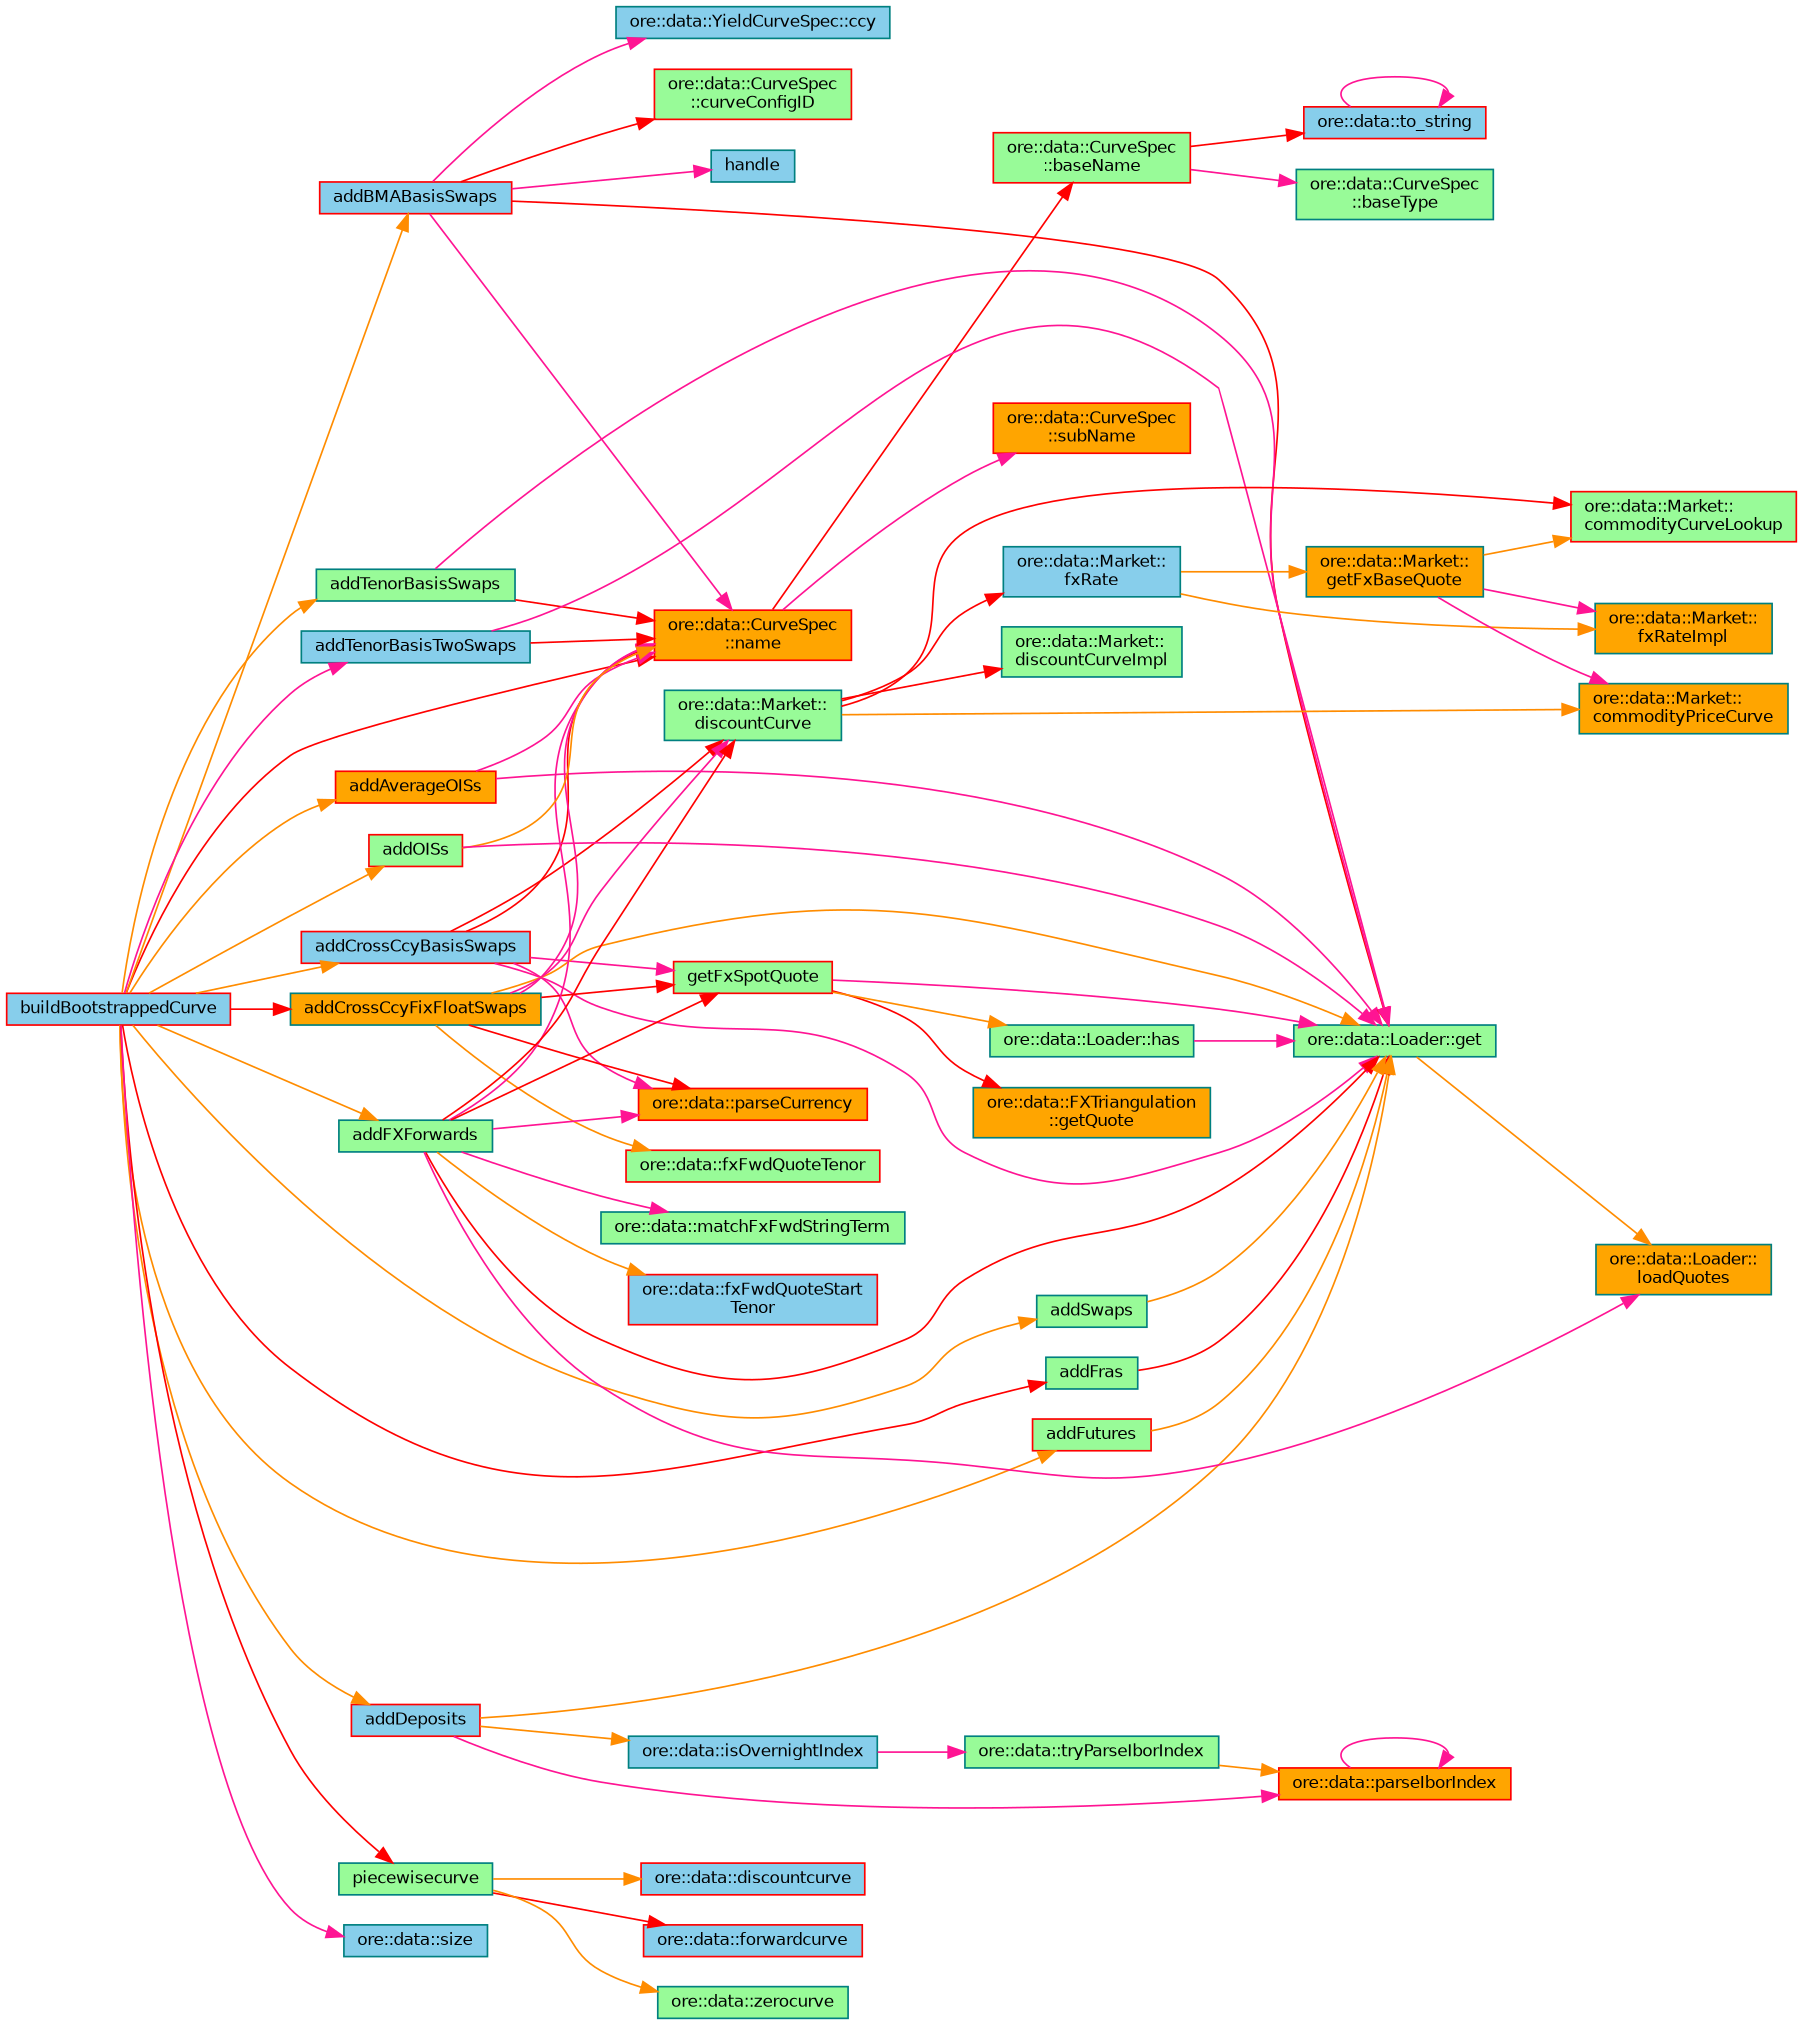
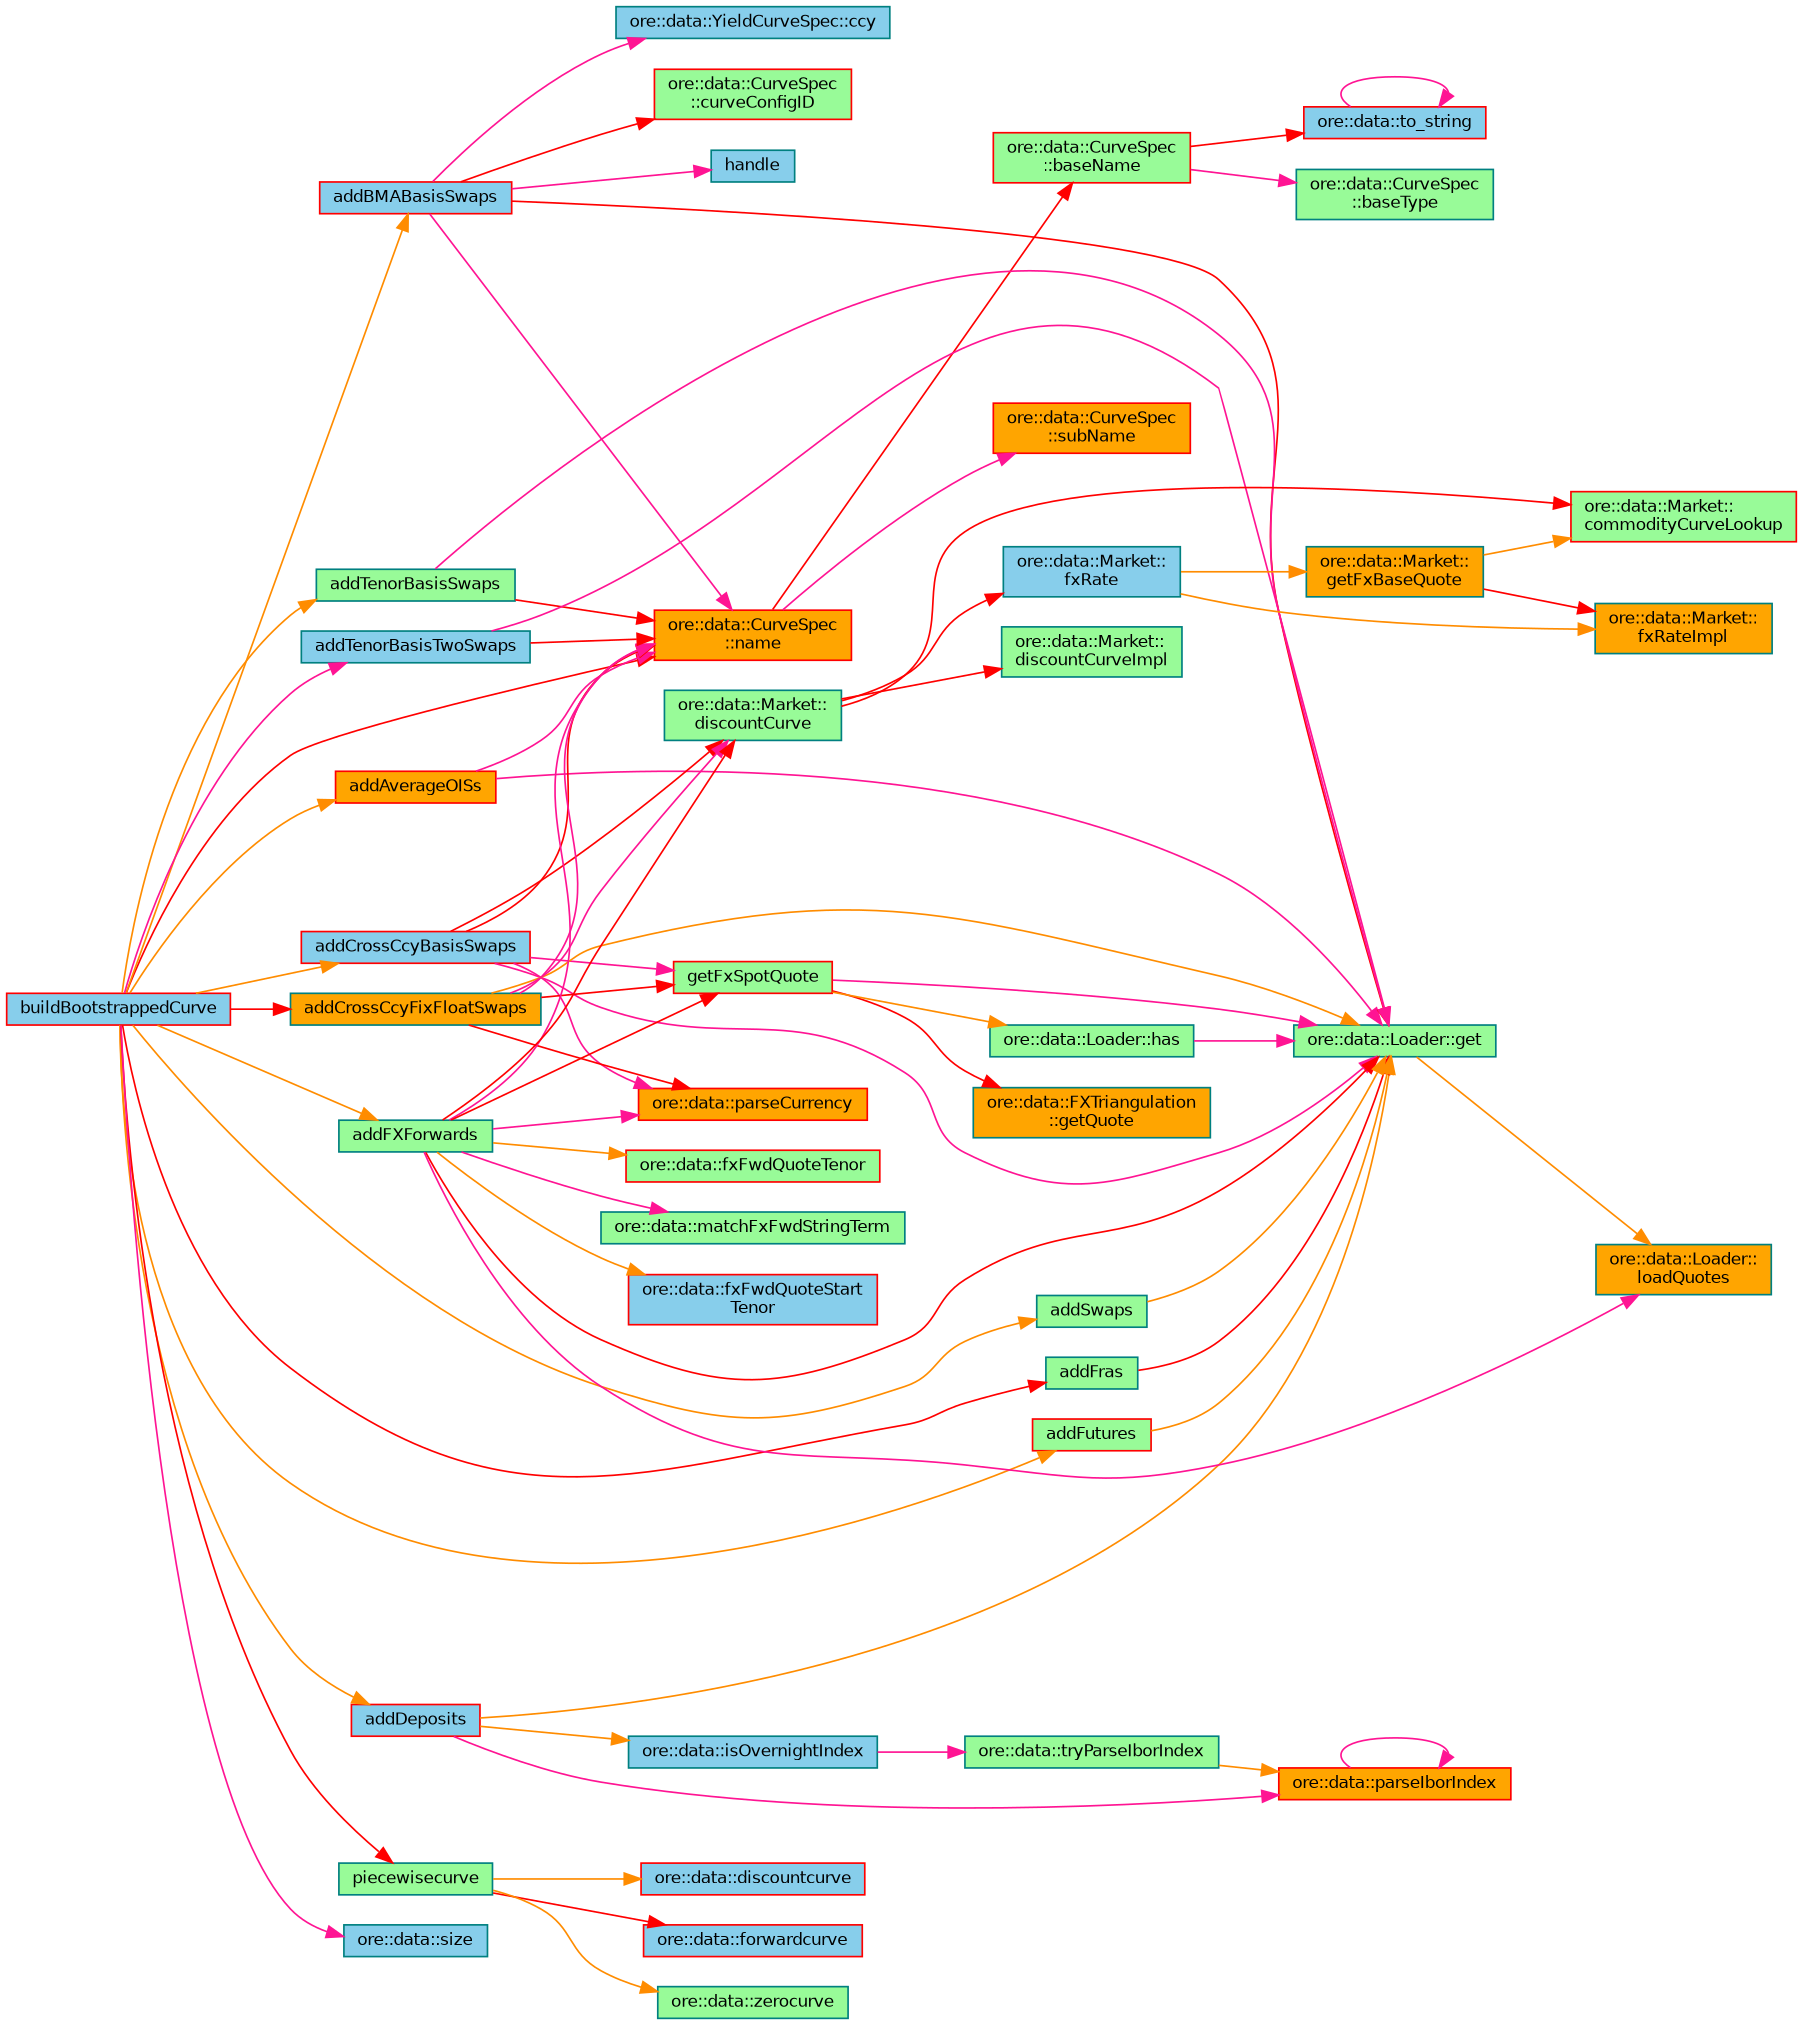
edge "ore::data::Market:: getFxBaseQuote" -> "ore::data::Market:: fxRateImpl": color deeppink -> red
node "ore::data::Market:: commodityPriceCurve": removed
node "addOISs": removed
edge "addCrossCcyFixFloatSwaps" -> "ore::data::fxFwdQuoteTenor": now "addFXForwards" -> "ore::data::fxFwdQuoteTenor"
